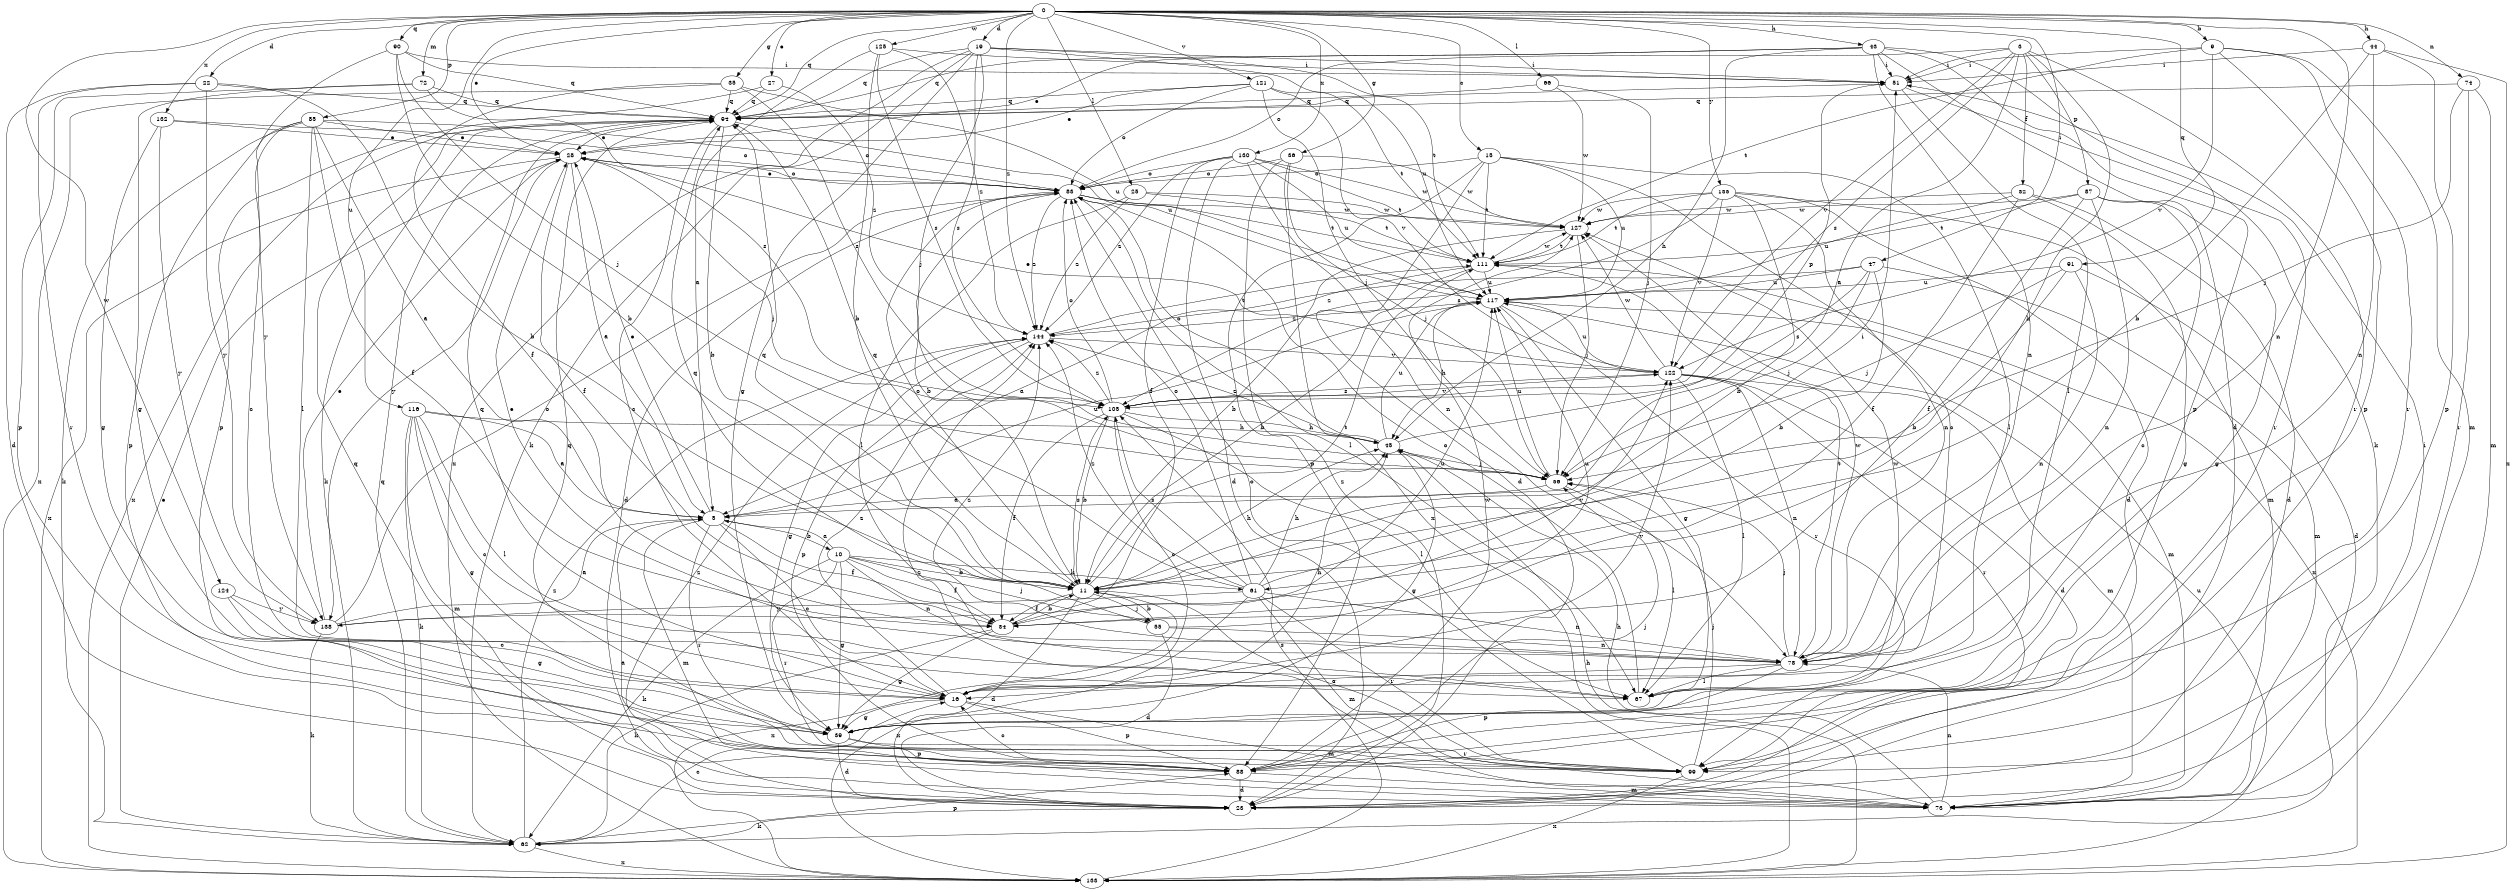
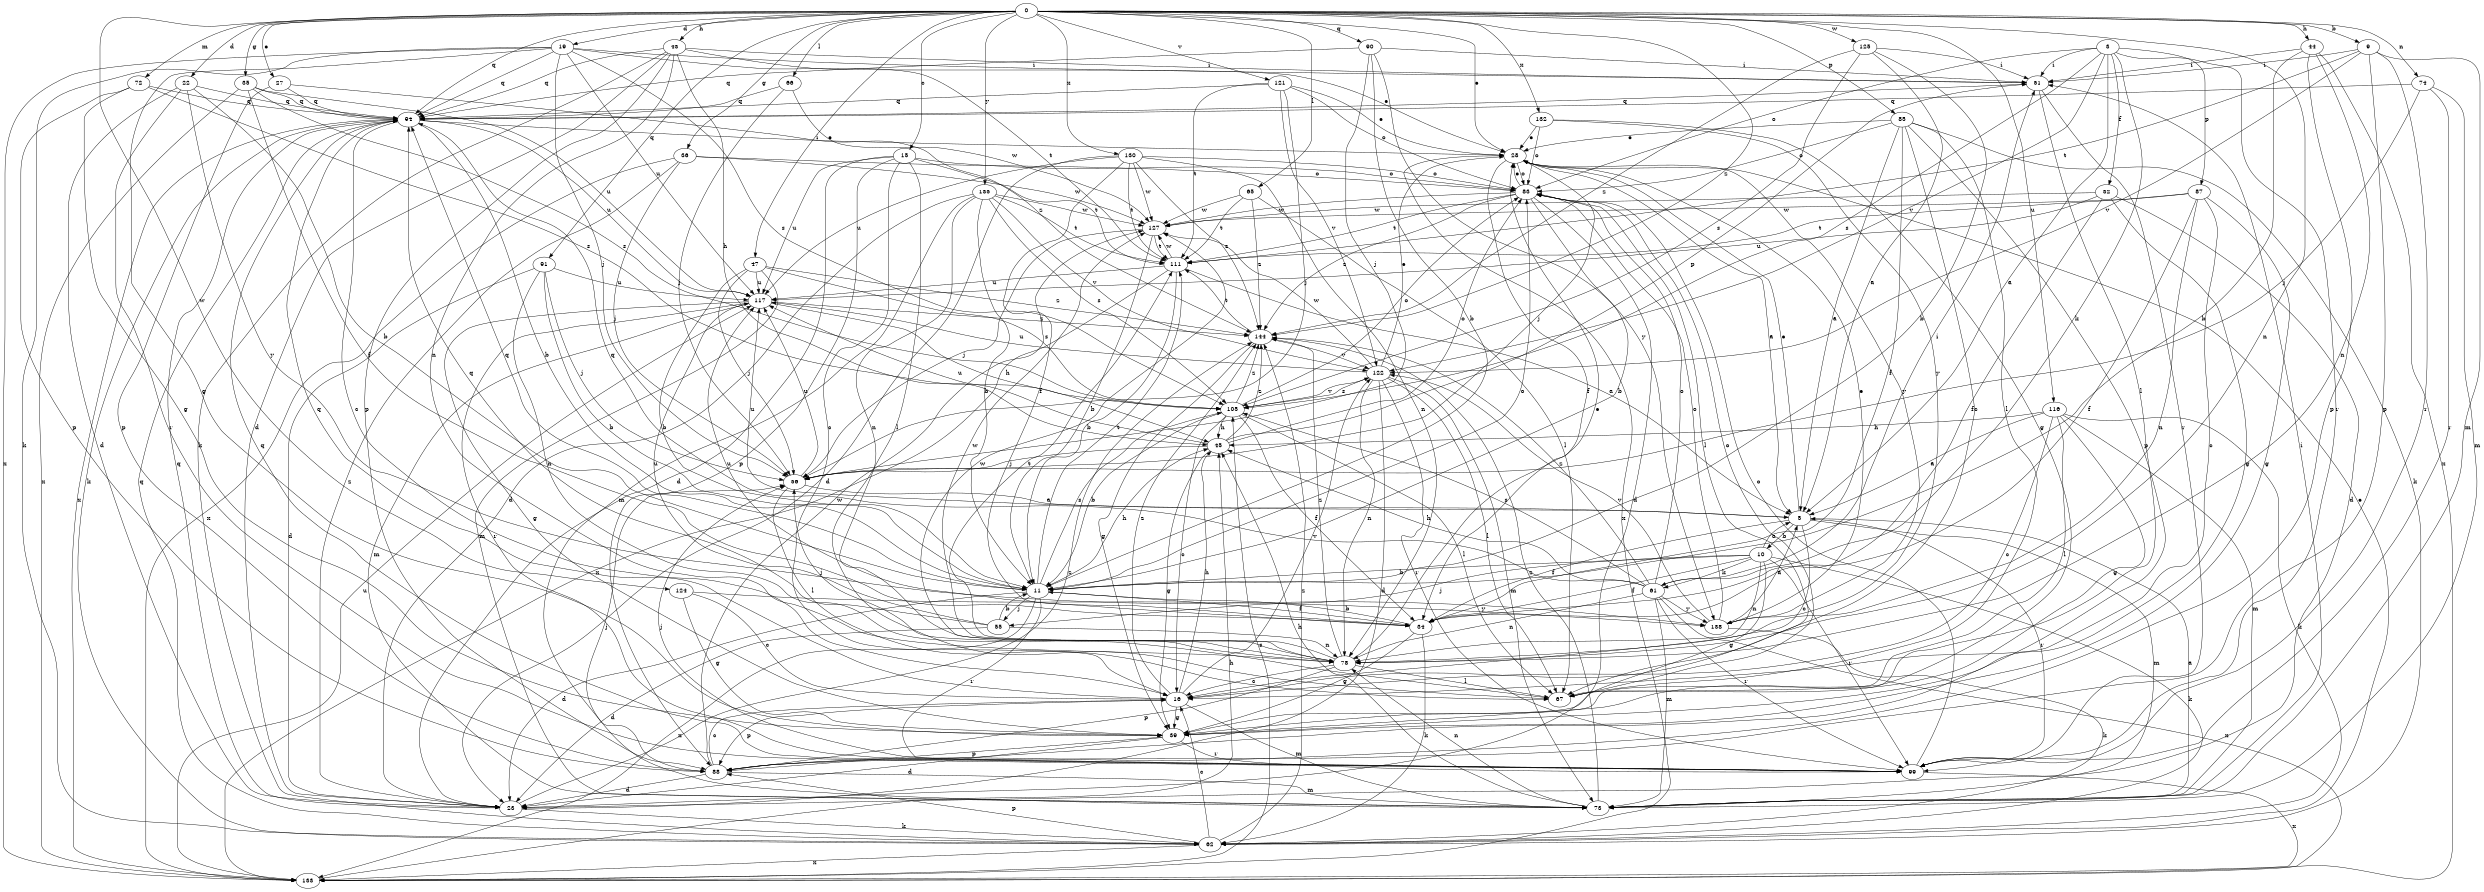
node "25": label "25" -> "65"
edge "144" -> "88": removed, label "p"
